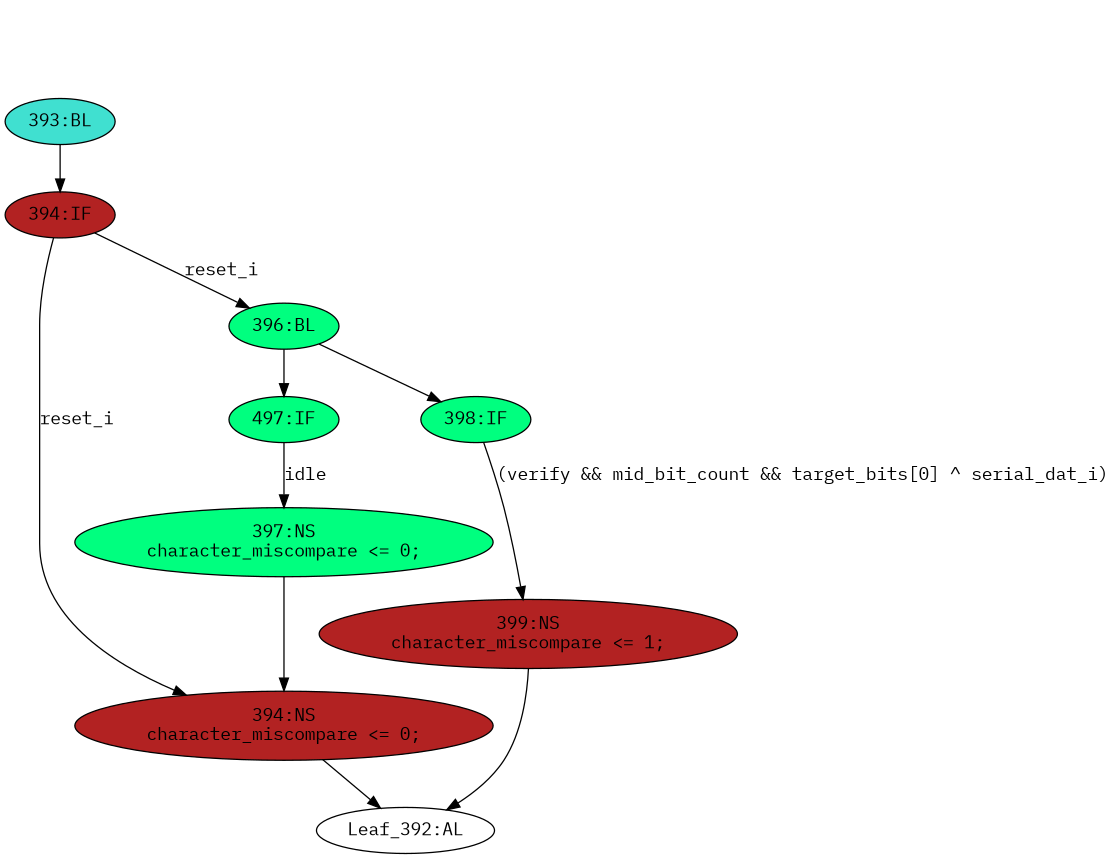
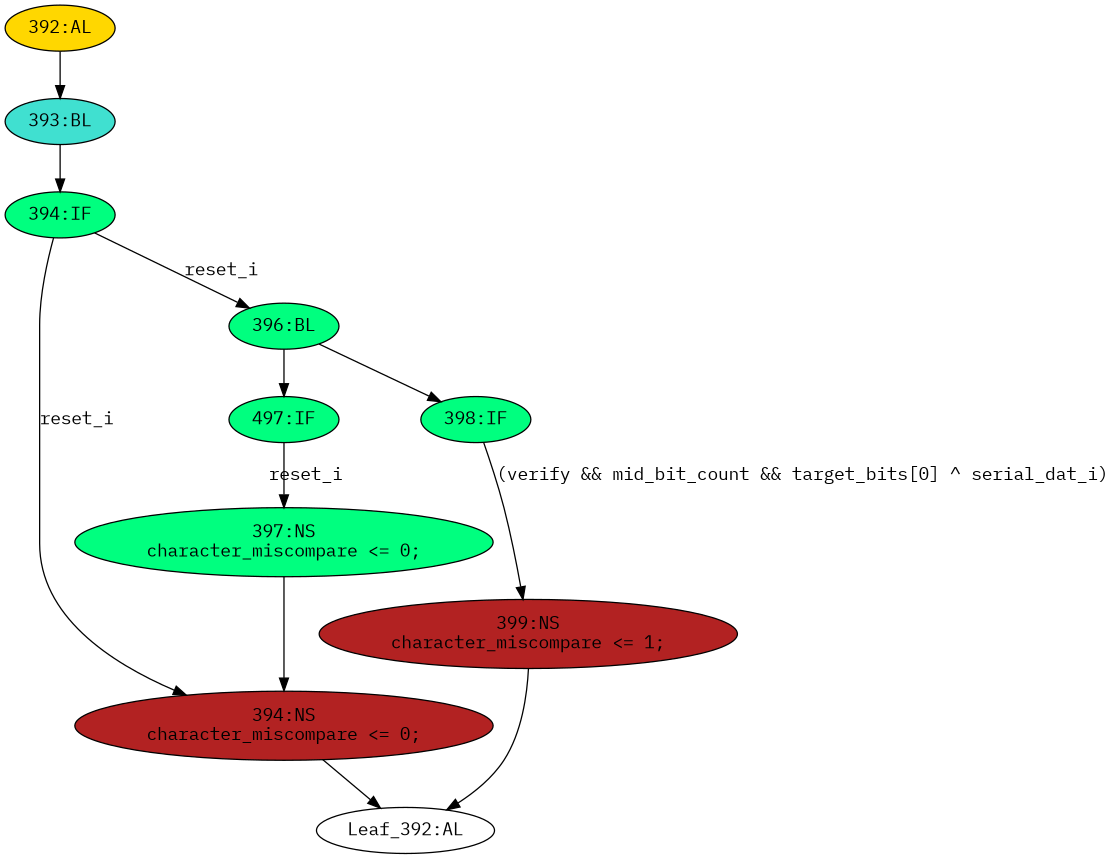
node "392:AL": added
node "394:IF": fillcolor firebrick -> springgreen
edge "497:IF" -> "397:NS character_miscompare <= 0;": label "idle" -> "reset_i"
